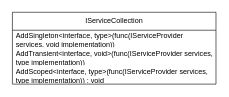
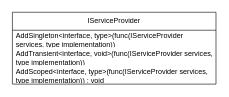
node "IServiceCollection": label "IServiceCollection" -> "IServiceProvider"
node "AddSingleton<interface, type>(func(IServiceProvider services, void implementation))": label "AddSingleton<interface, type>(func(IServiceProvider services, void implementation))" -> "AddSingleton<interface, type>(func(IServiceProvider services, type implementation))"
